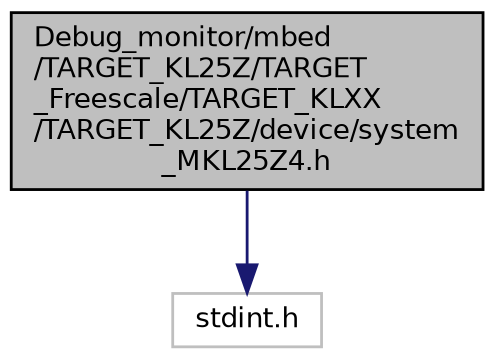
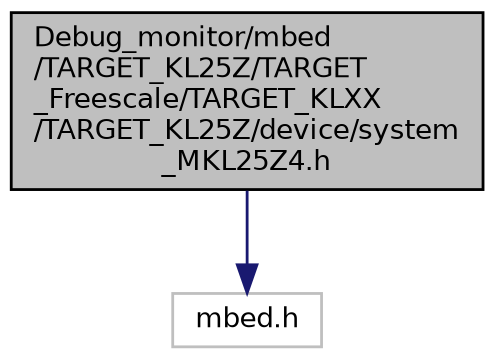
node "stdint.h": label "stdint.h" -> "mbed.h"
